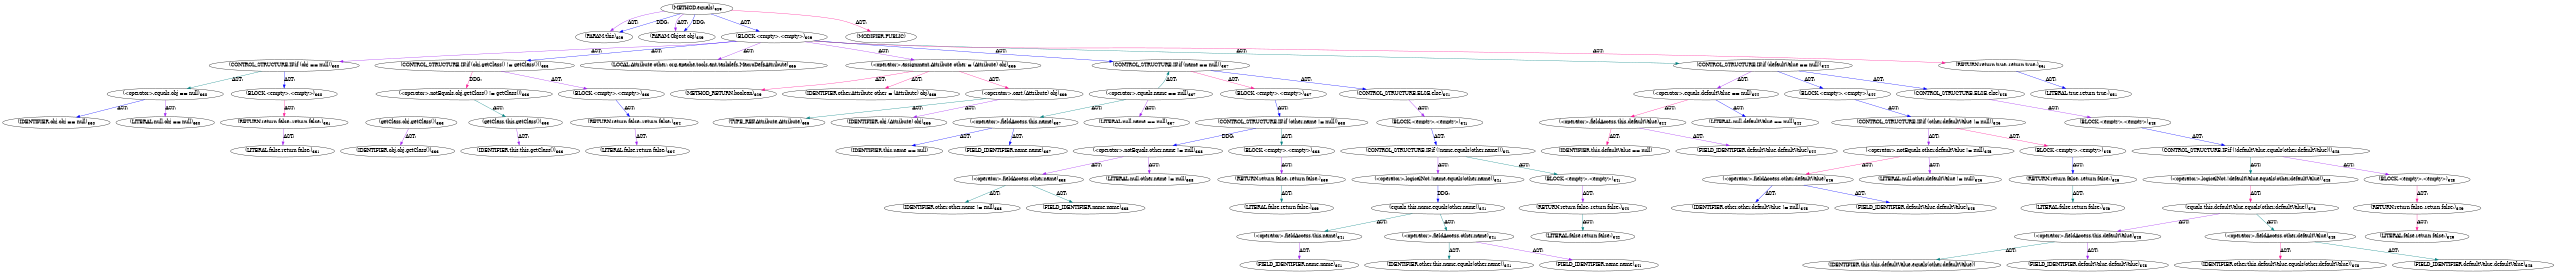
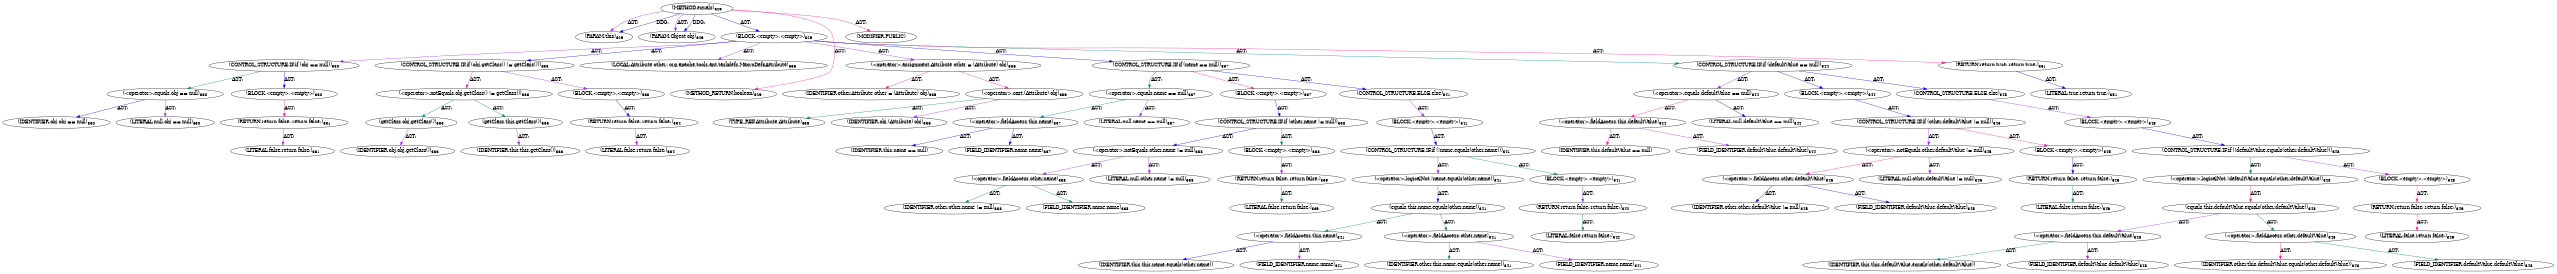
edge "(CONTROL_STRUCTURE,IF,if (obj.getClass() != getClass()))" -> "(<operator>.notEquals,obj.getClass() != getClass())": label "DDG: " -> "AST: "
edge "(<operator>.assignment,Attribute other = (Attribute) obj)" -> "(METHOD_RETURN,boolean)": now "(METHOD,equals)" -> "(METHOD_RETURN,boolean)"
edge "(<operator>.equals,name == null)" -> "(CONTROL_STRUCTURE,IF,if (name == null))": reversed
edge "(<operator>.notEquals,obj.getClass() != getClass())" -> "(getClass,obj.getClass())": added, label "AST:"
edge "(CONTROL_STRUCTURE,IF,if (other.name != null))" -> "(<operator>.notEquals,other.name != null)": label "DDG: " -> "AST: "
edge "(<operator>.logicalNot,!name.equals(other.name))" -> "(equals,this.name.equals(other.name))": label "DDG: " -> "AST: "
node "(equals,this.defaultValue.equals(other.defaultValue))": text "378" -> "348"
node "(IDENTIFIER,this,this.name.equals(other.name))": added
